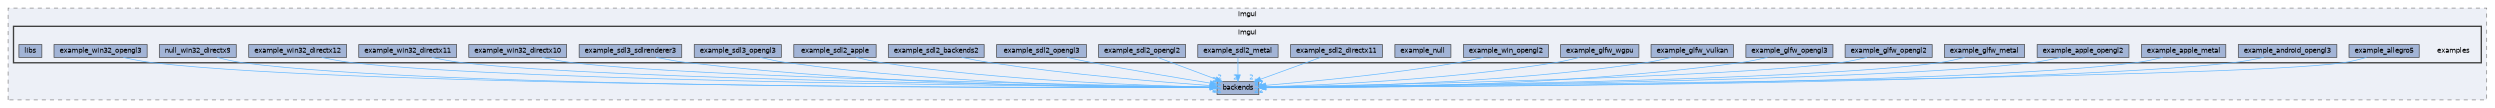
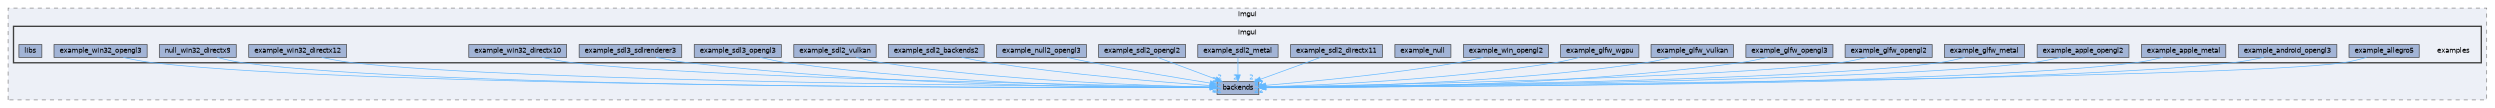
node "example_win32_directx11": removed
node "example_sdl2_apple": label "example_sdl2_apple" -> "example_sdl2_vulkan"
node "example_sdl2_opengl3": label "example_sdl2_opengl3" -> "example_null2_opengl3"
